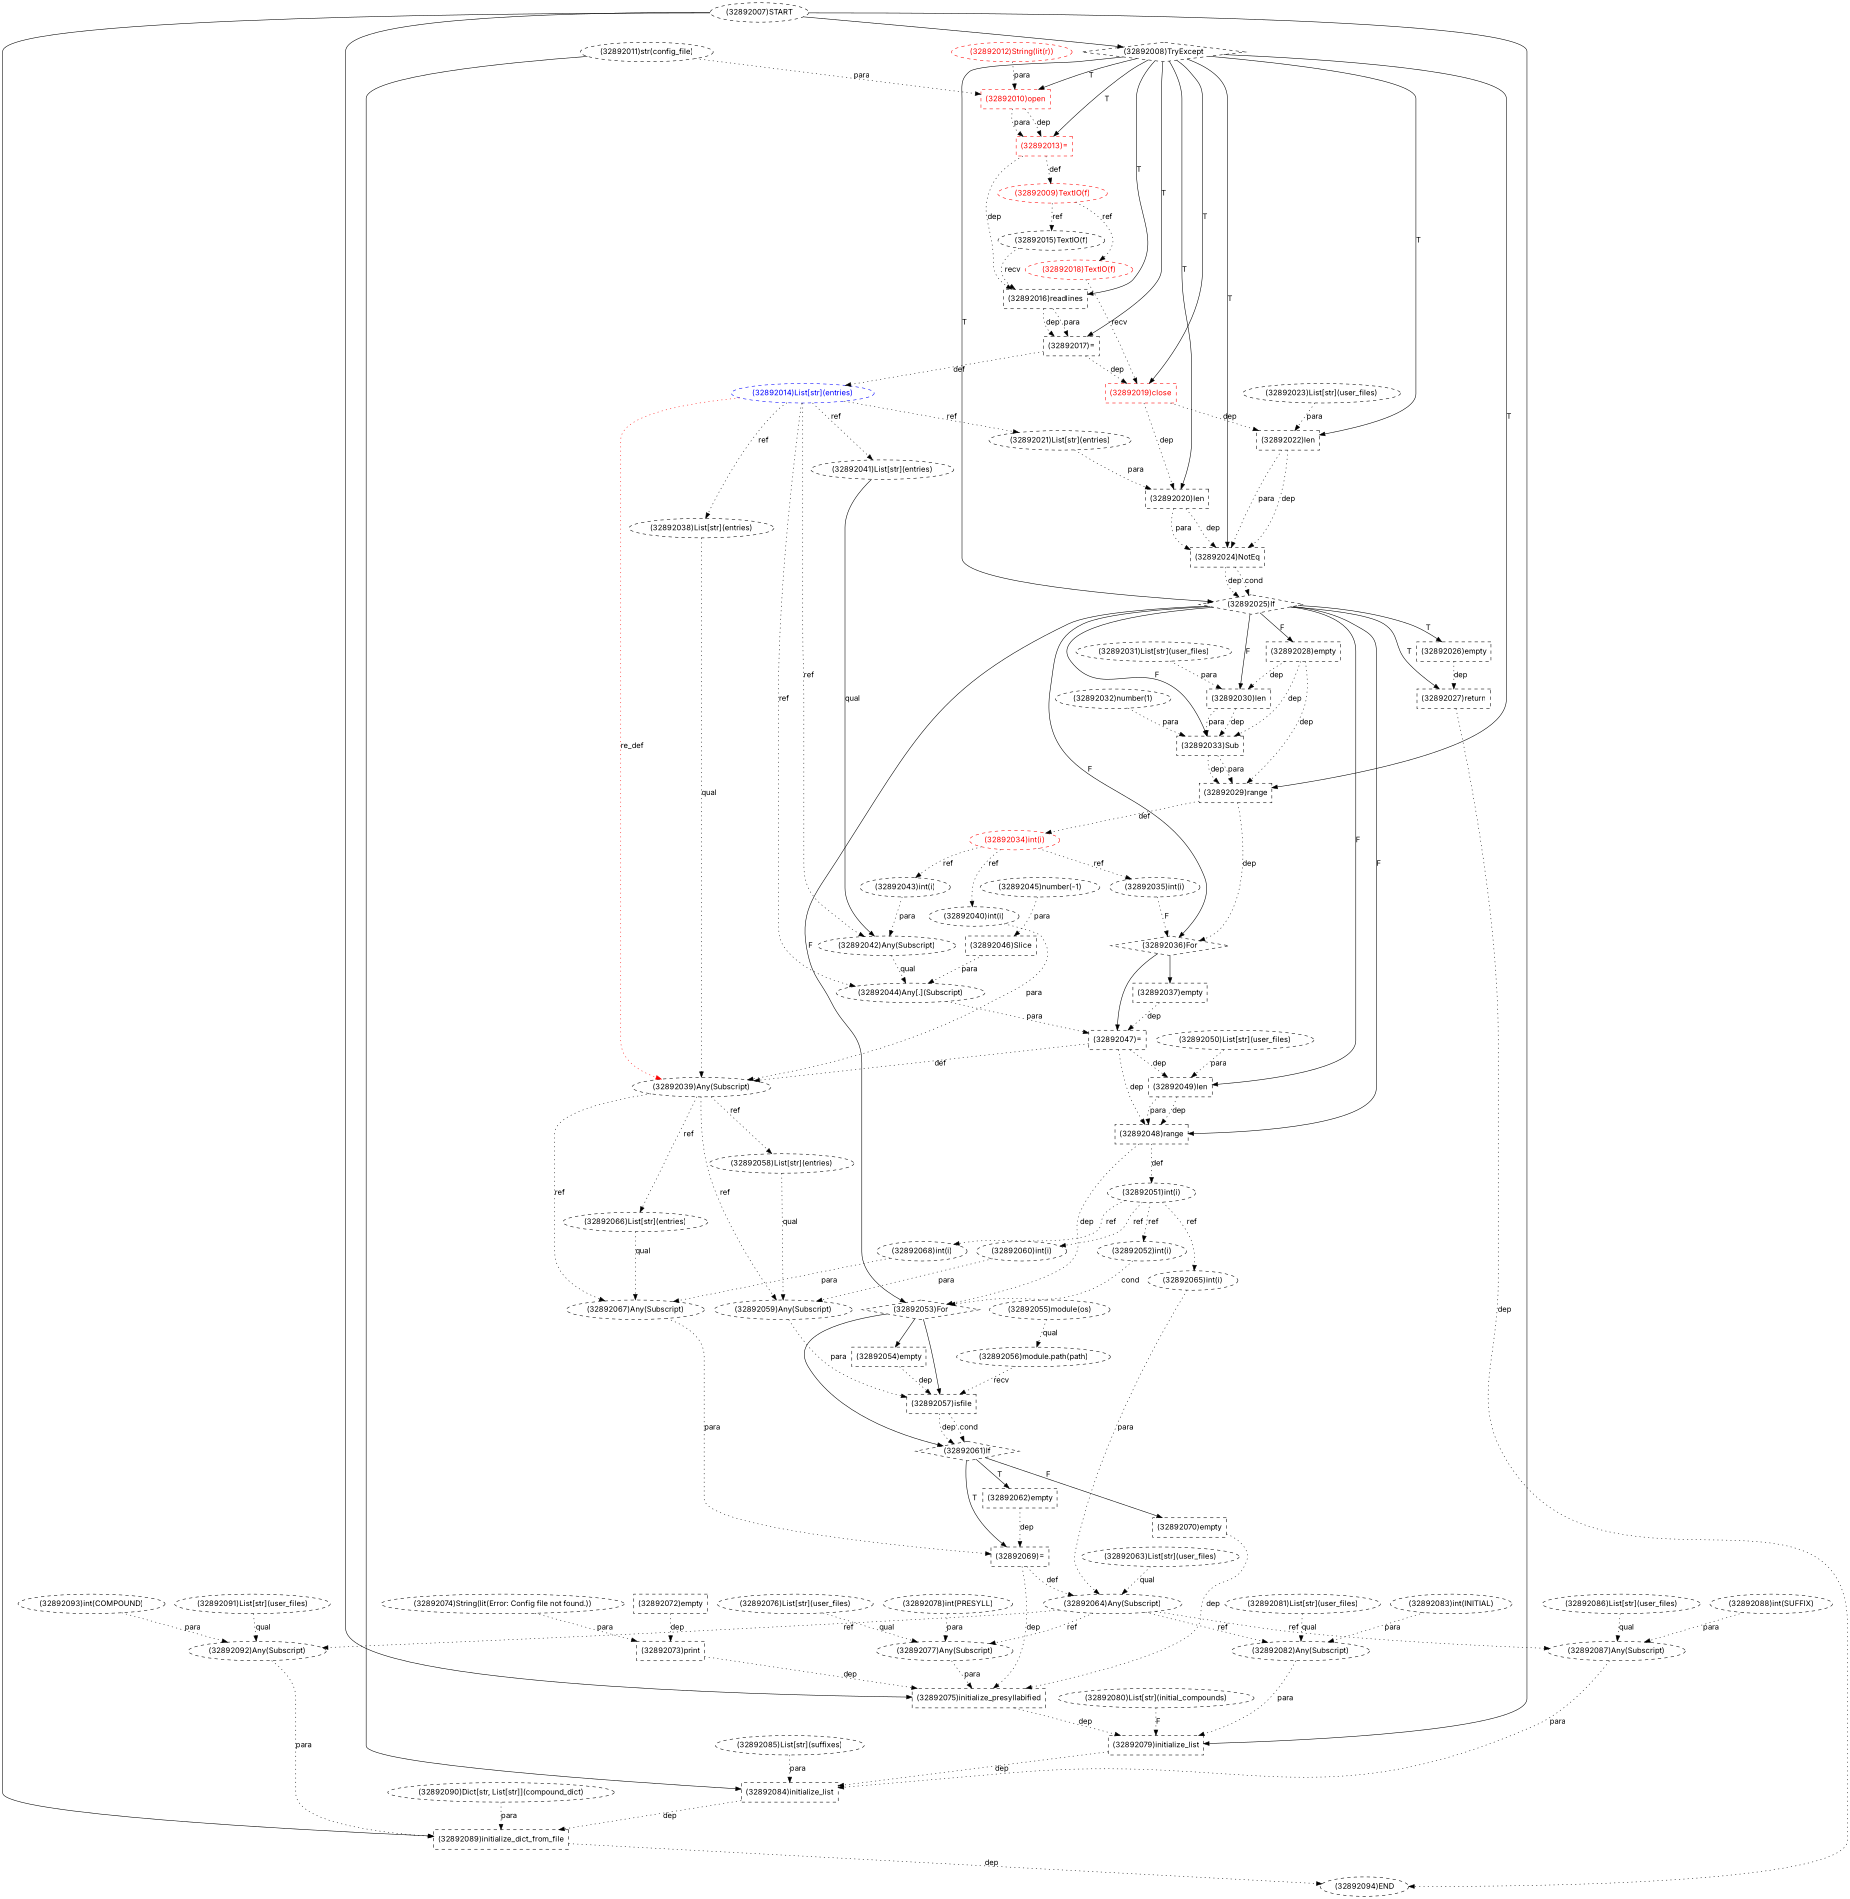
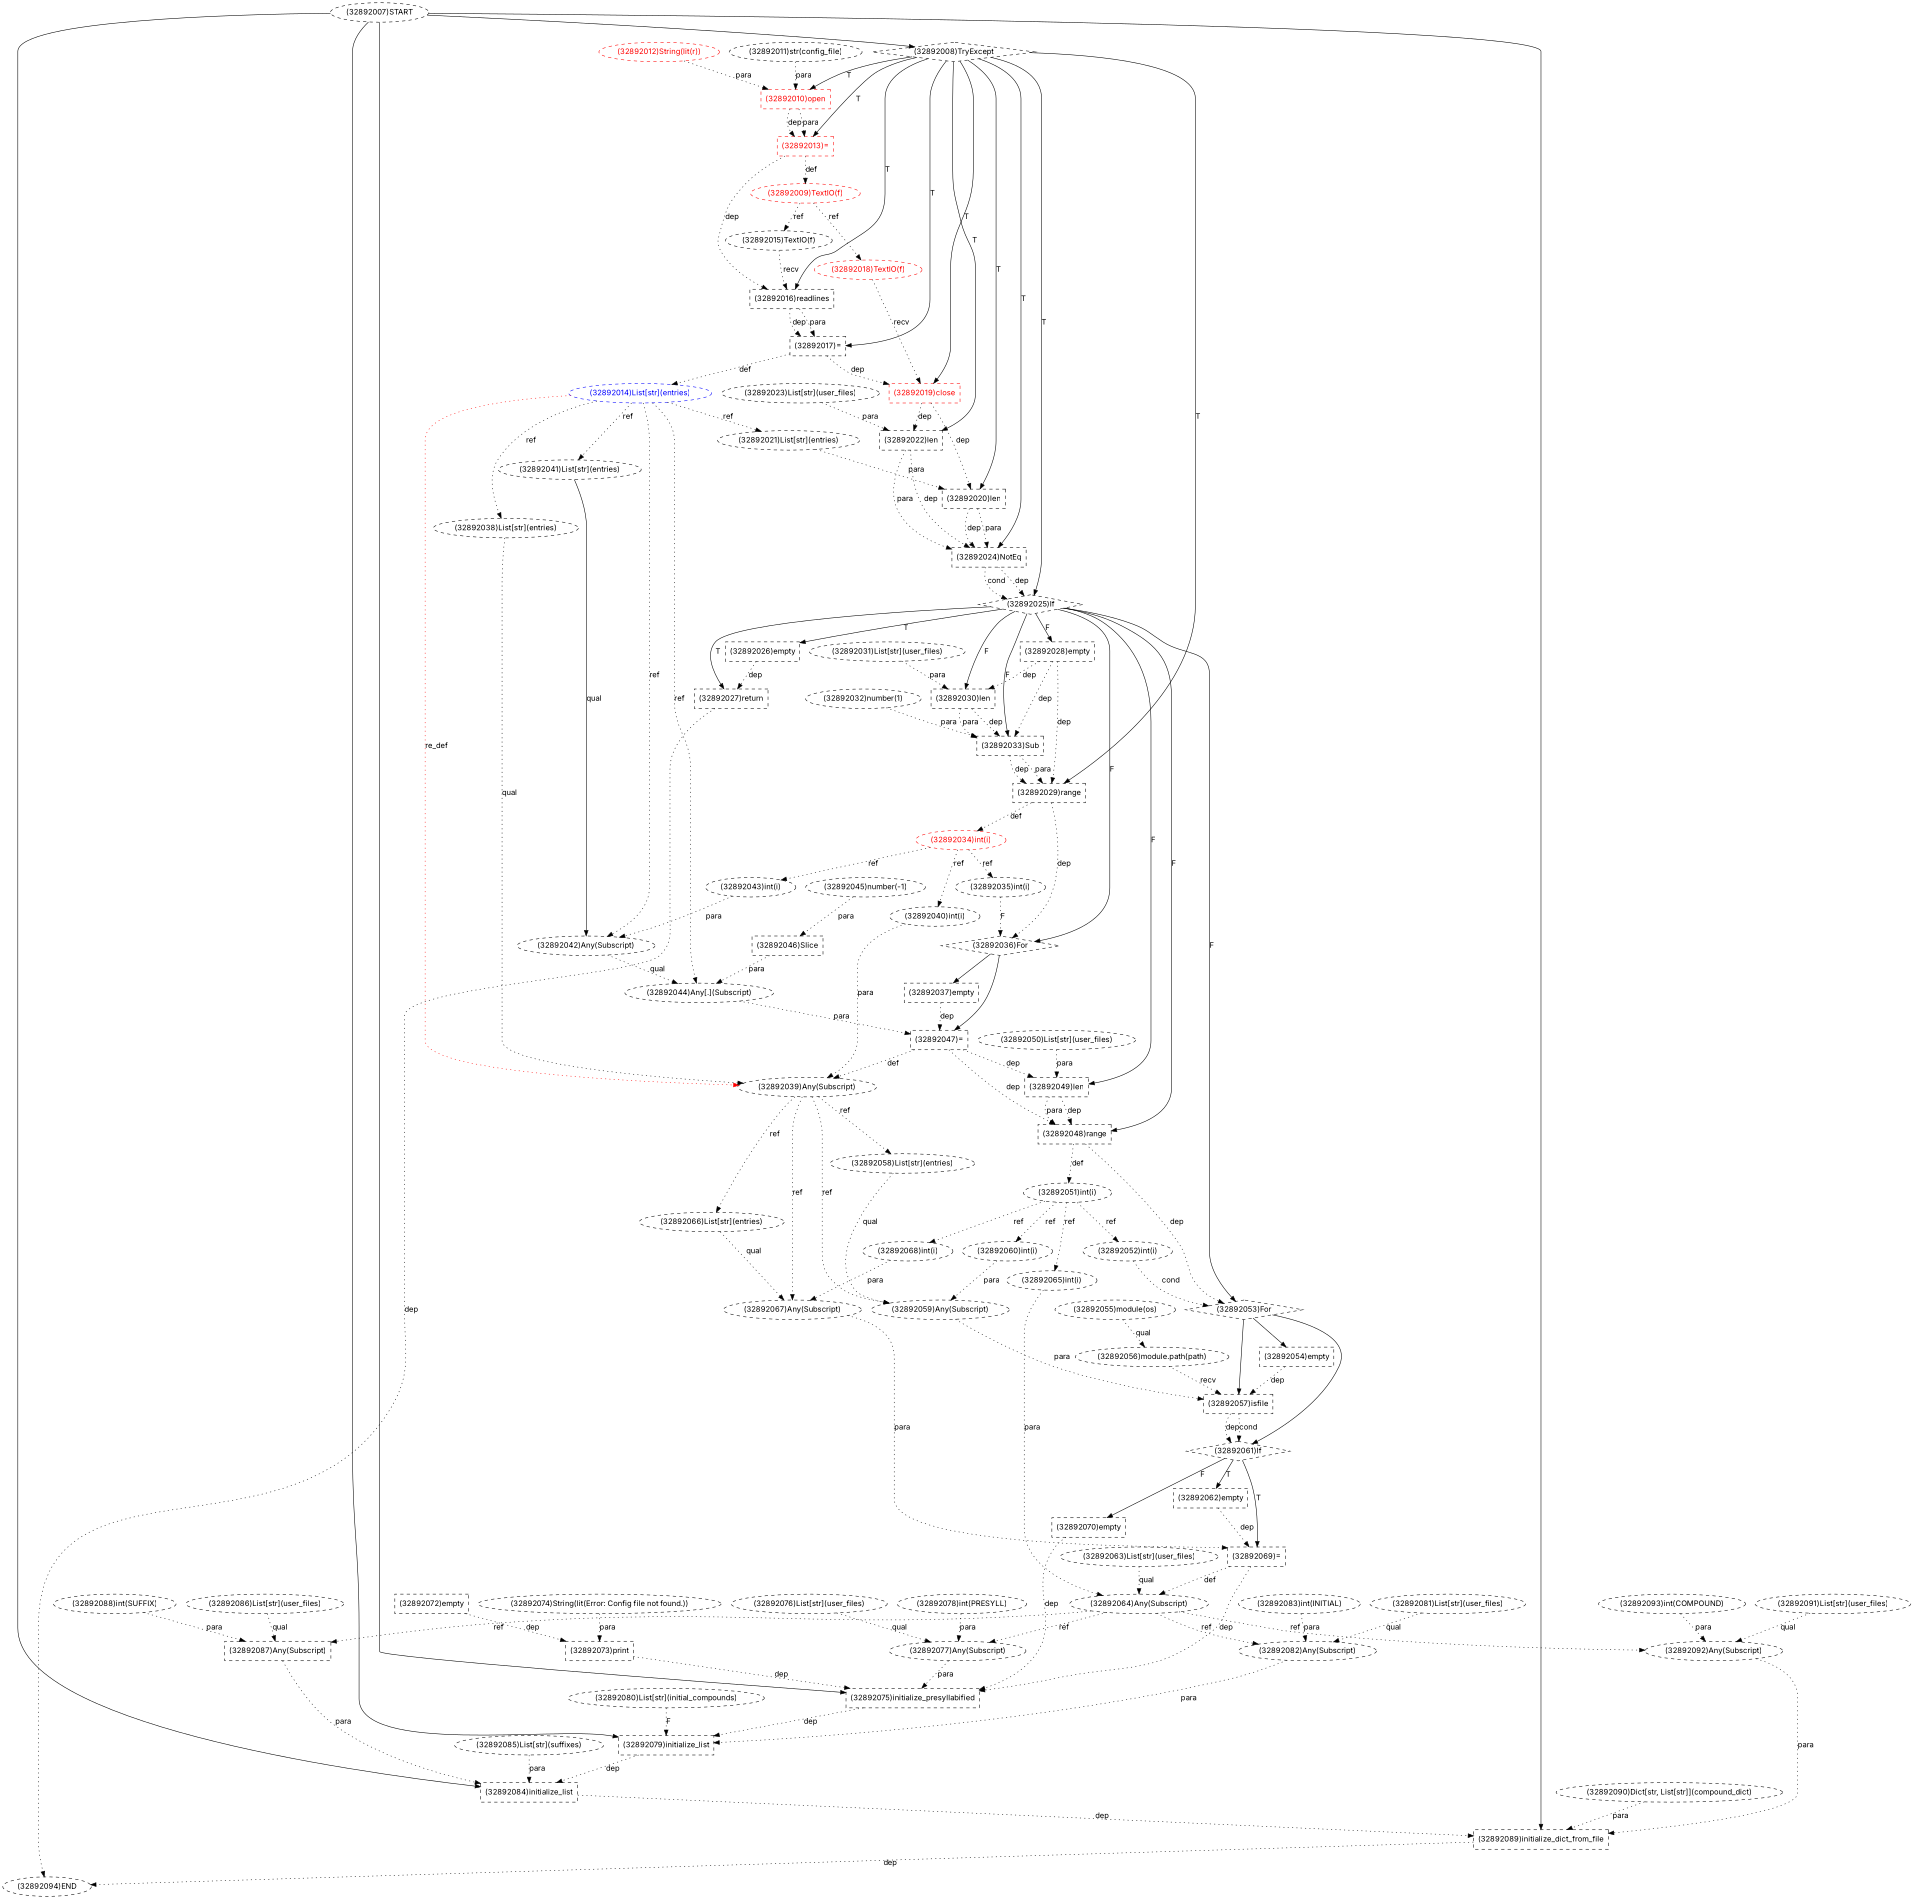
edge "(32892011)str(config_file)" -> "(32892084)initialize_list": now "(32892007)START" -> "(32892084)initialize_list"
node "(32892087)Any(Subscript)": shape ellipse -> box
